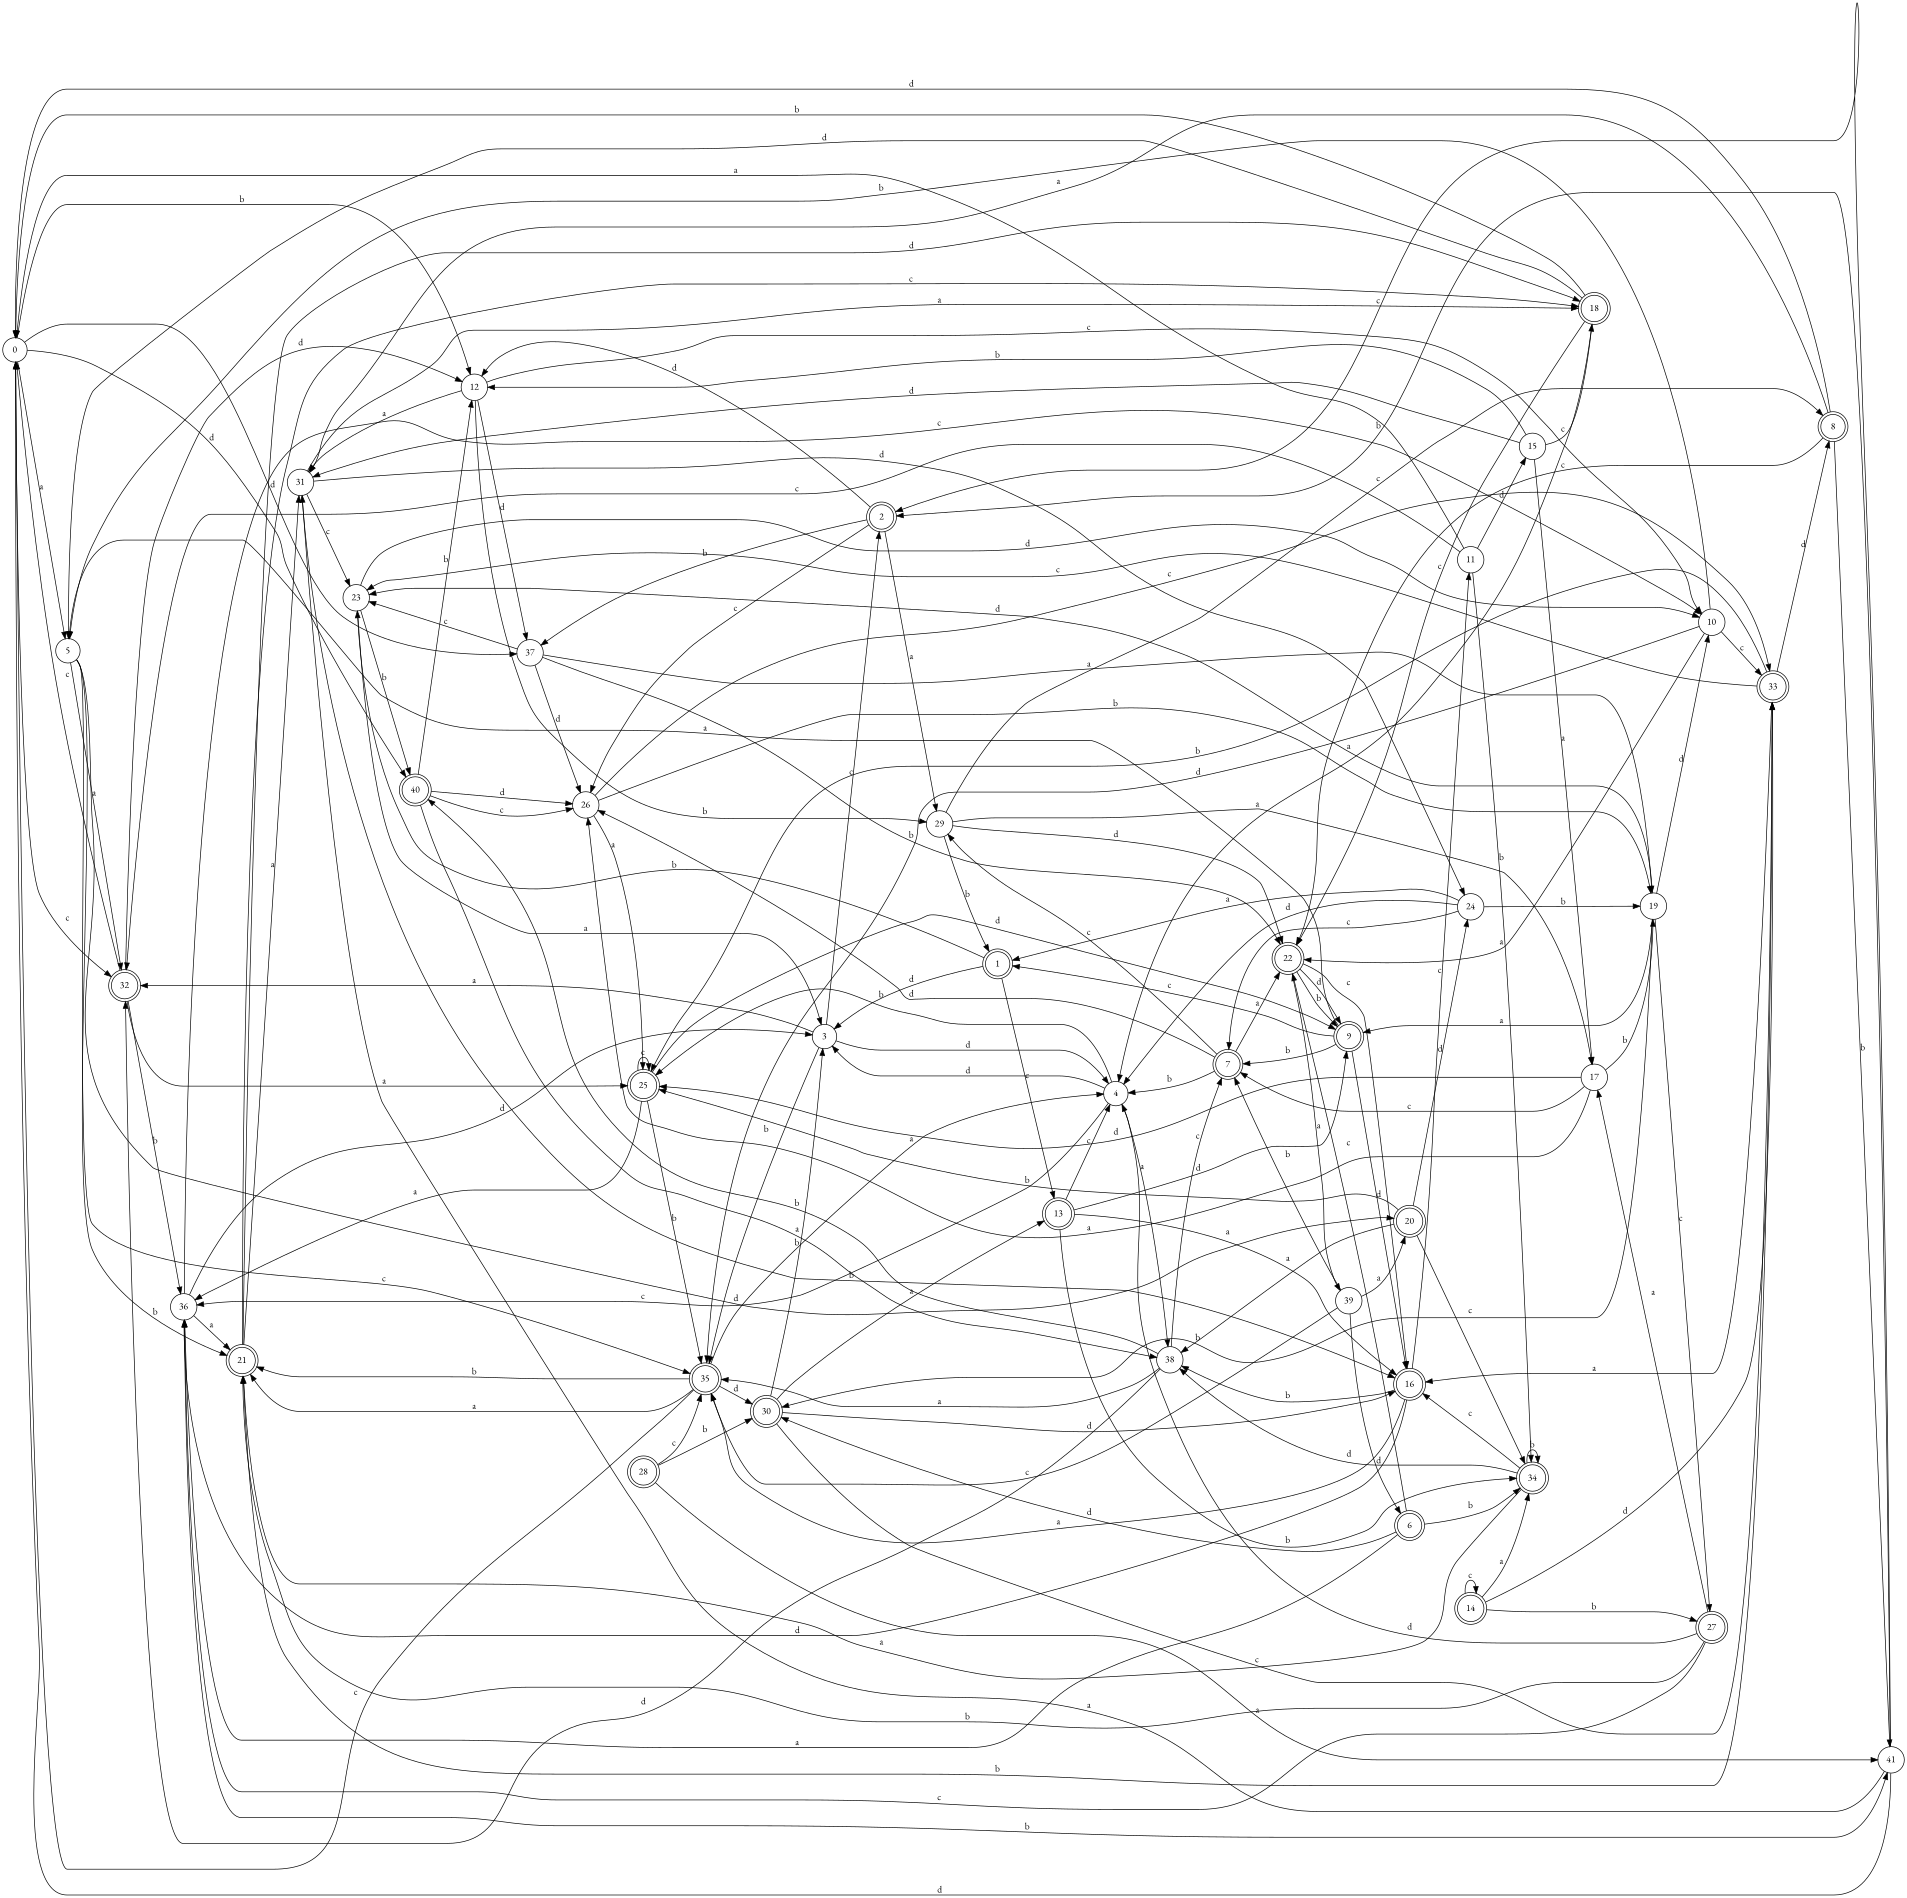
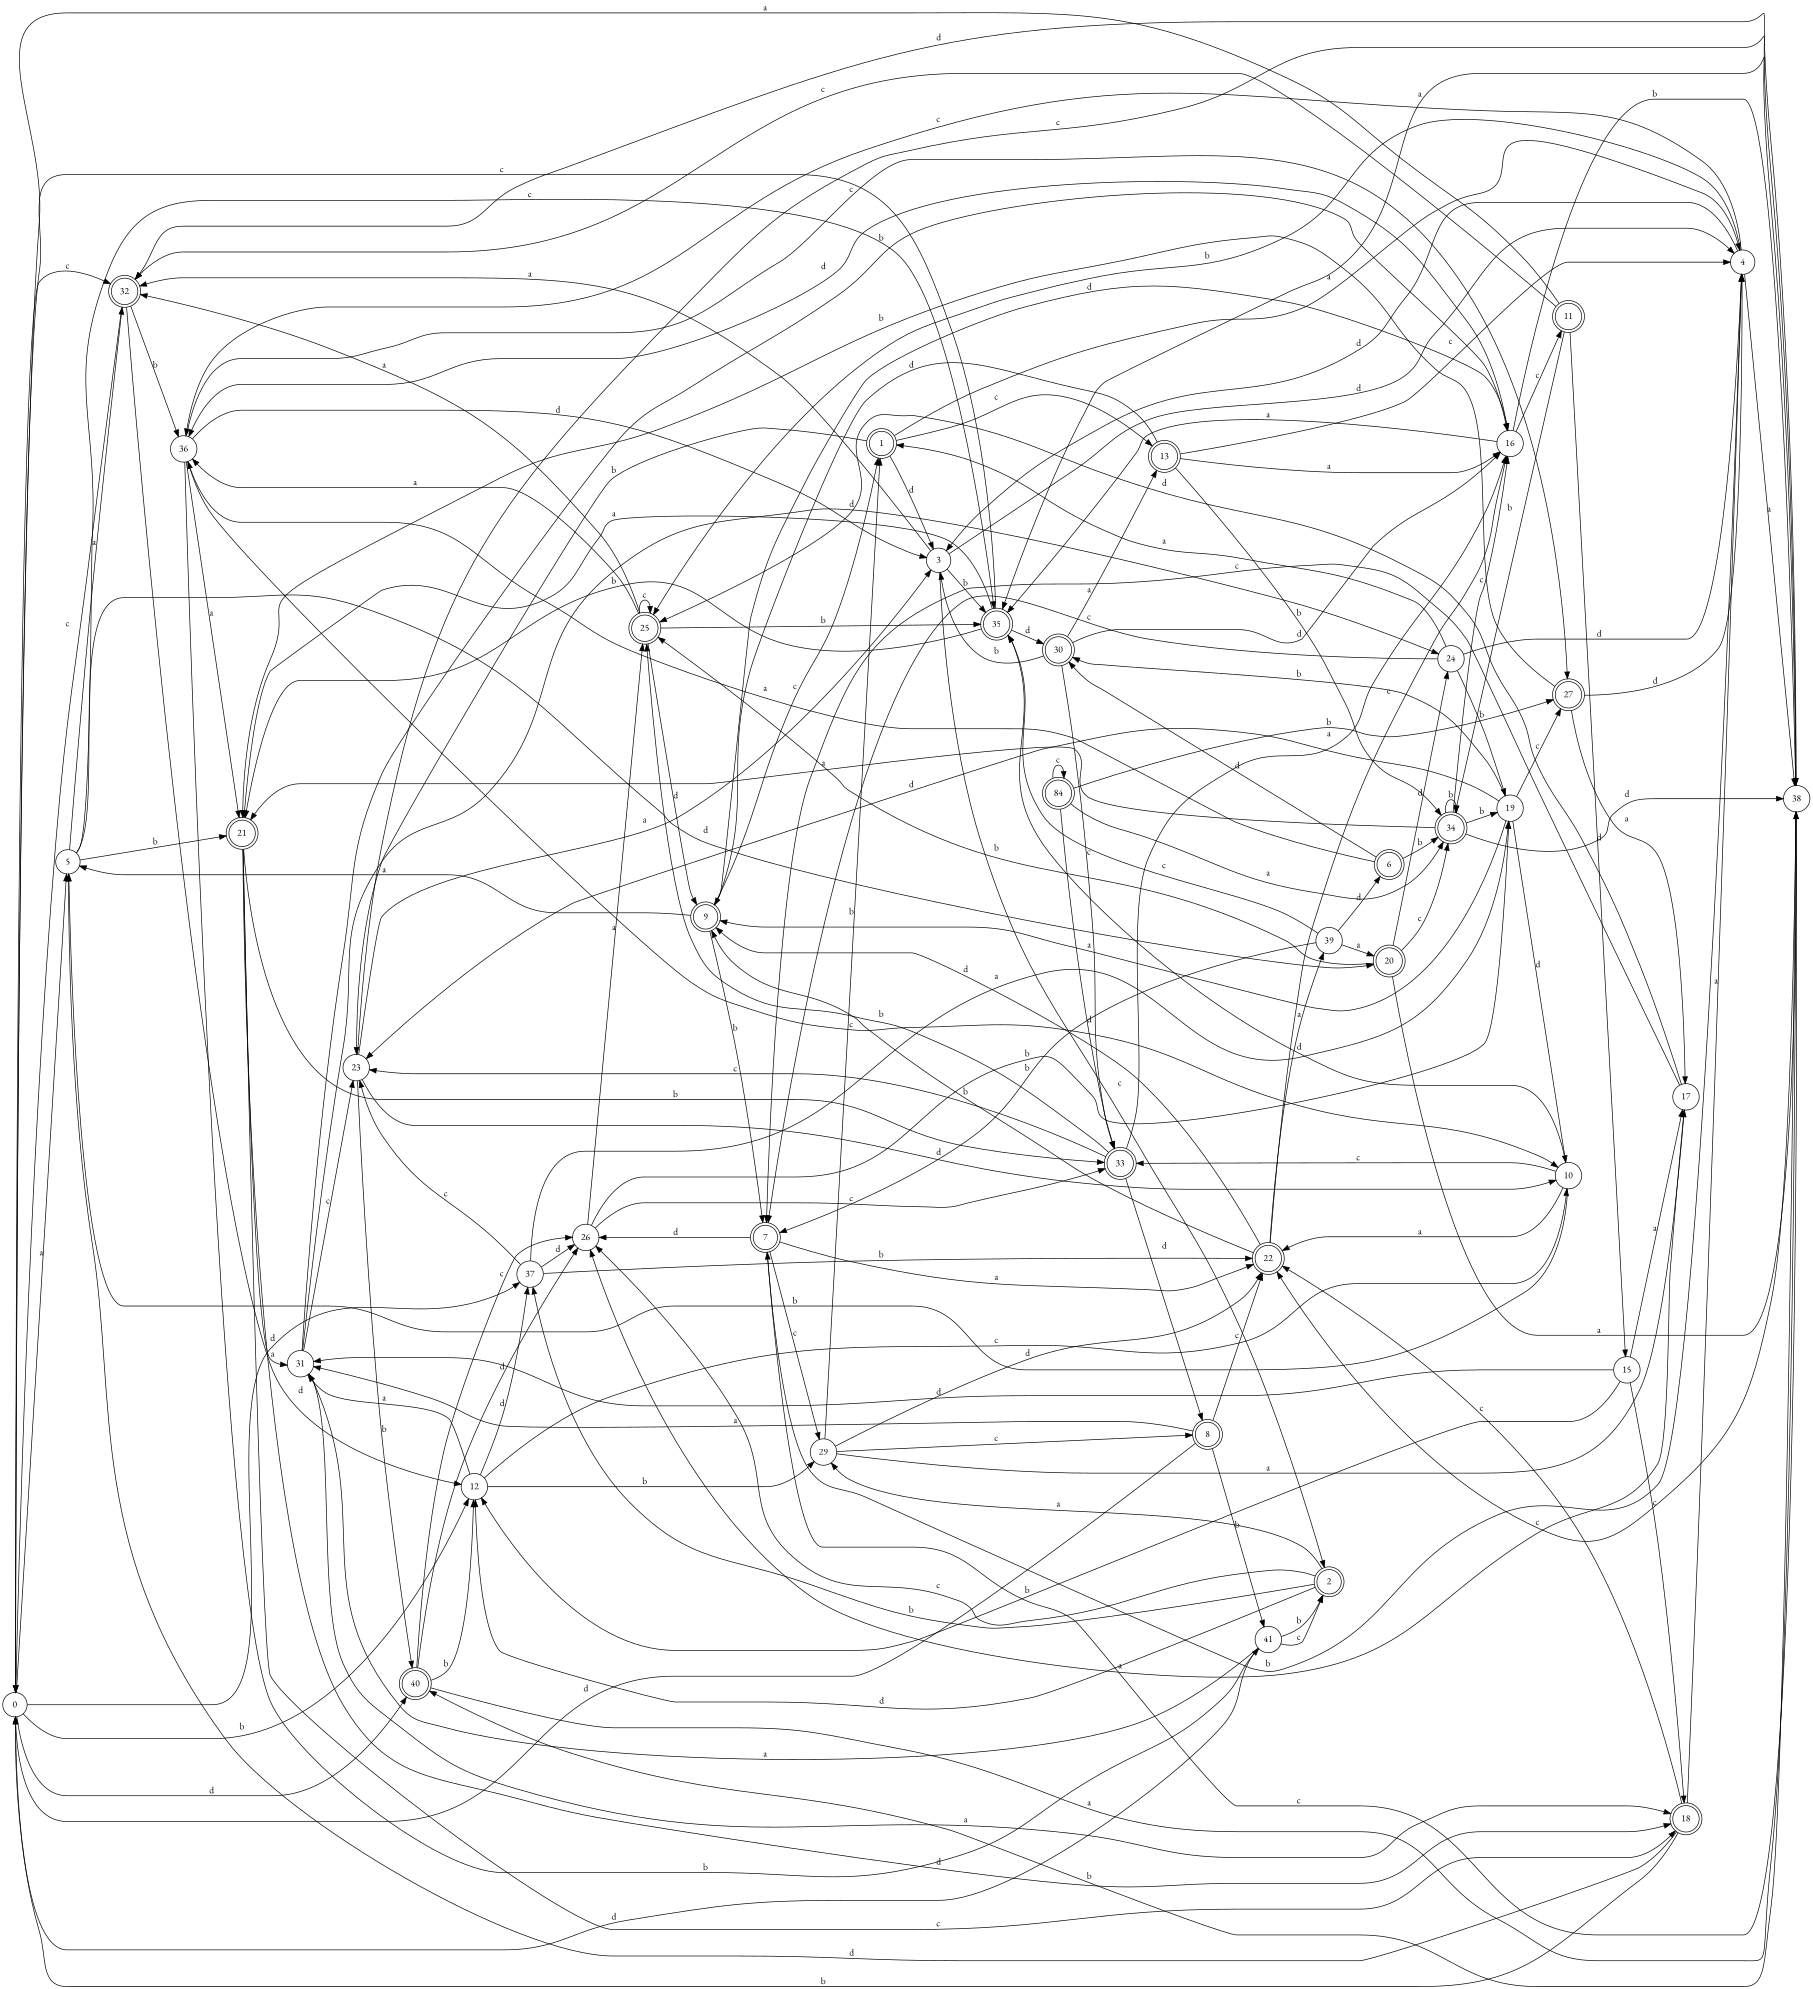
edge "23" -> "38": added, label "c"
node "11": shape circle -> doublecircle
edge "17" -> "19": now "34" -> "19"
edge "32" -> "25": reversed
edge "35" -> "4": now "1" -> "4"
edge "6" -> "22": now "38" -> "22"
node "16": shape doublecircle -> circle
node "28": removed
node "14": label "14" -> "84"
edge "27" -> "36": reversed
